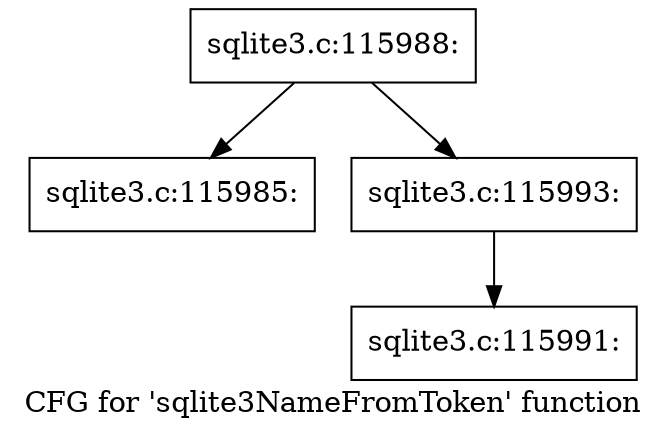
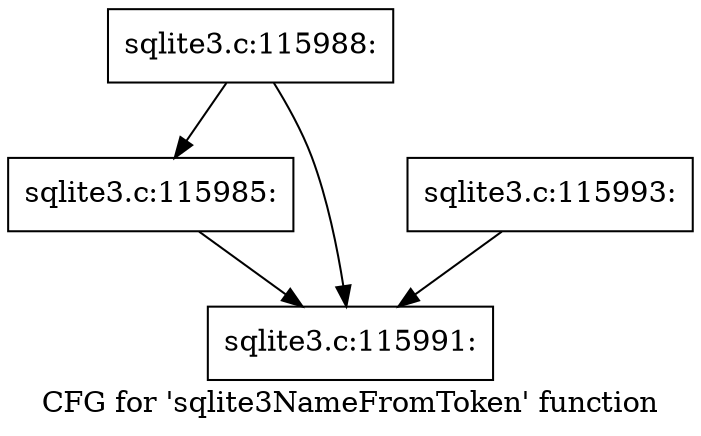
edge "sqlite3.c:115988:" -> "sqlite3.c:115993:": now "sqlite3.c:115988:" -> "sqlite3.c:115991:"
edge "sqlite3.c:115985:" -> "sqlite3.c:115991:": added
